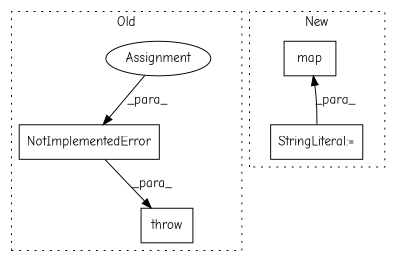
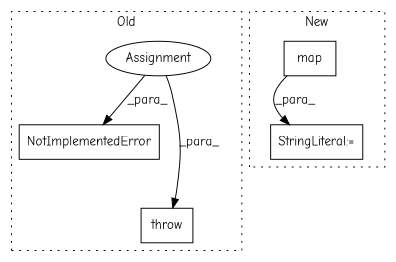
edge "StringLiteral:=" -> "map": reversed
edge "NotImplementedError" -> "throw": now "Assignment" -> "throw"
